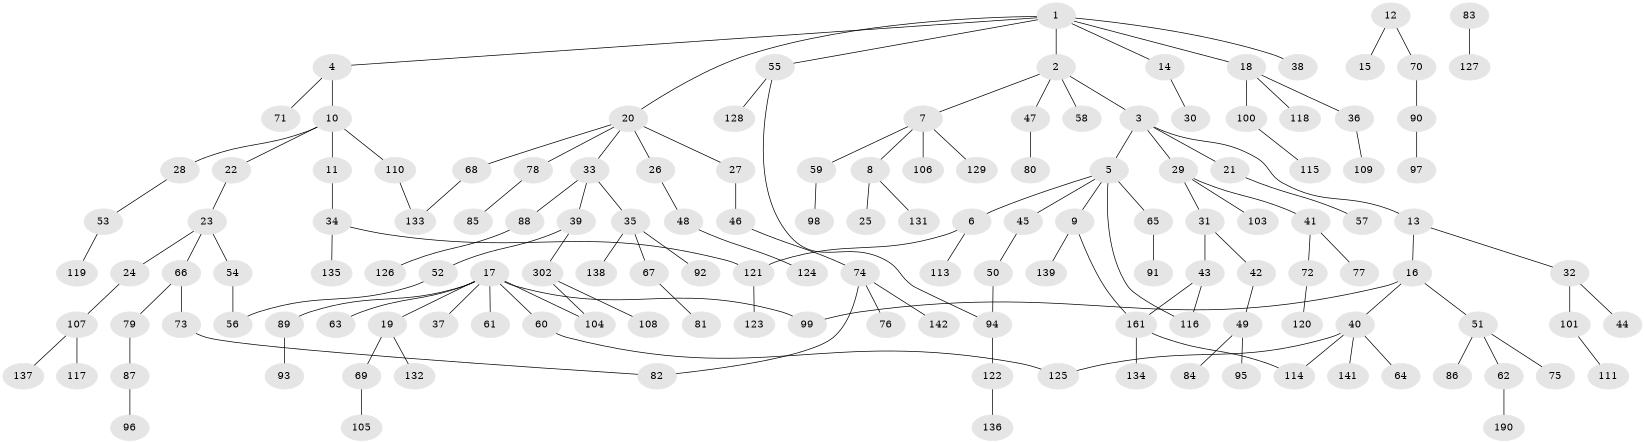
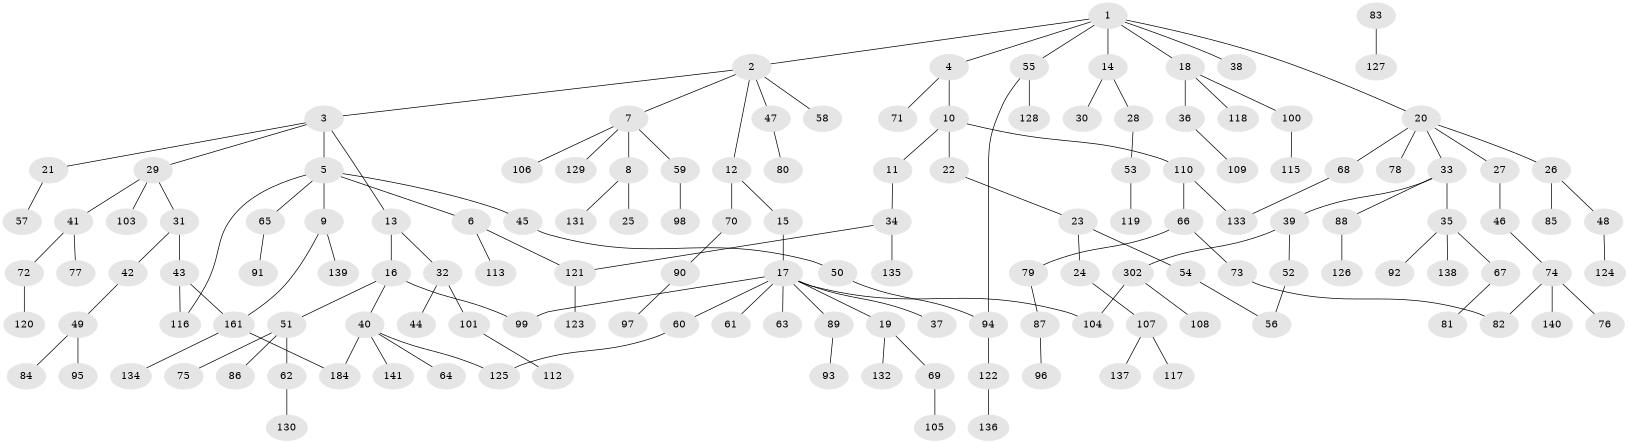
edge "2" -- "12": added
edge "10" -- "28": now "14" -- "28"
edge "78" -- "85": now "26" -- "85"
edge "23" -- "66": now "110" -- "66"
edge "15" -- "17": added
node "142": label "142" -> "140"
node "114": label "114" -> "184"
node "111": label "111" -> "112"
node "190": label "190" -> "130"
